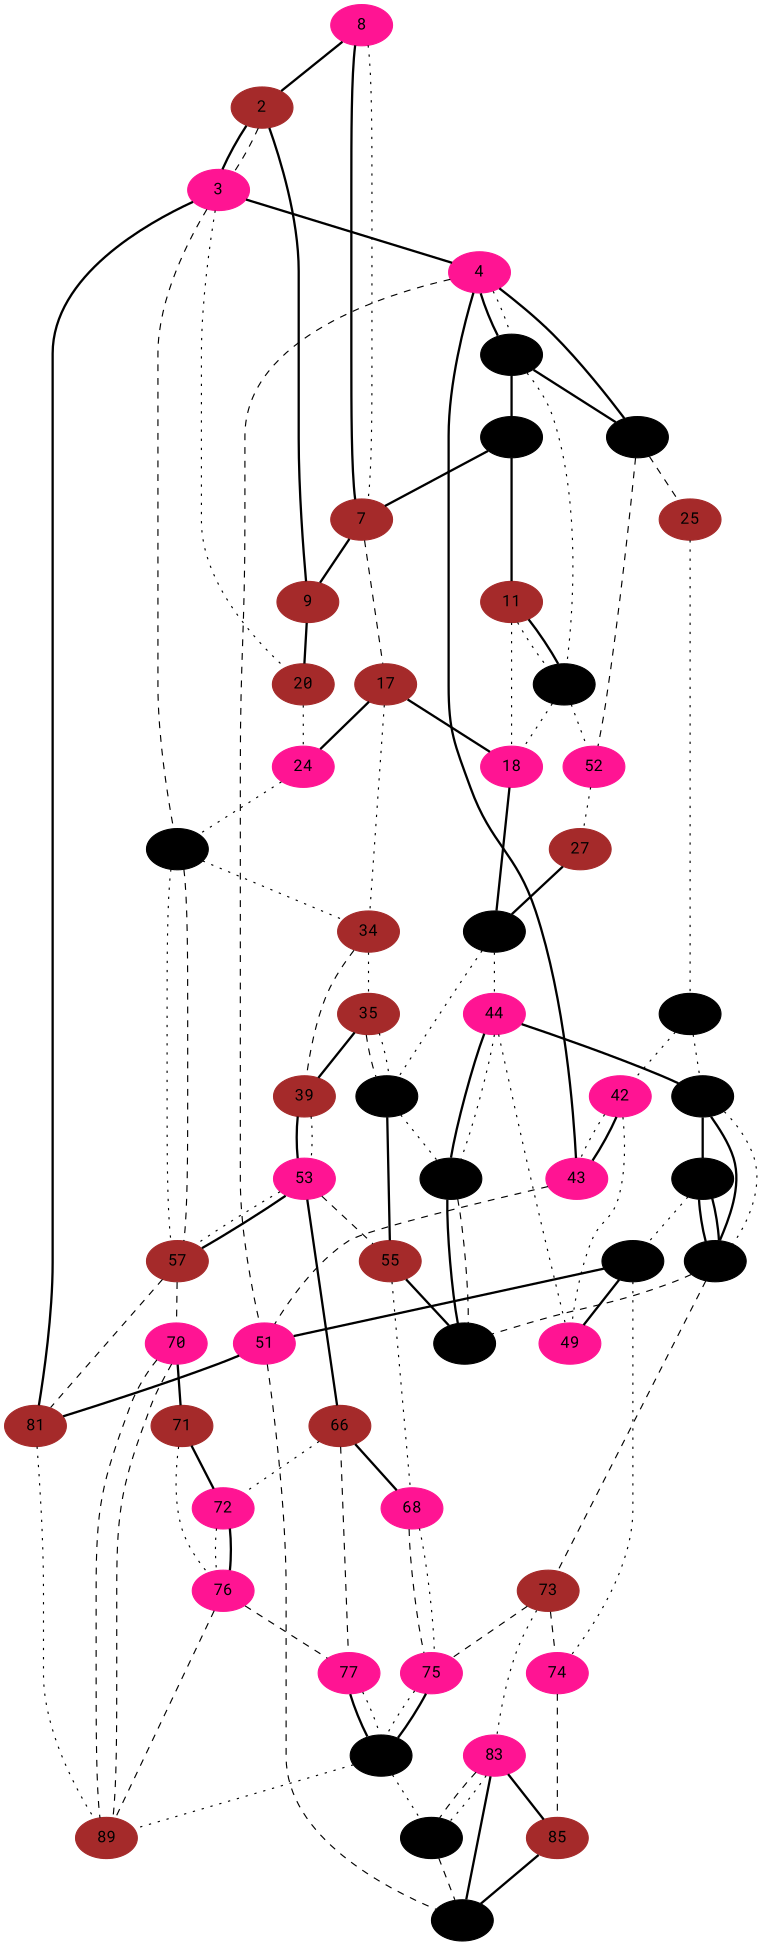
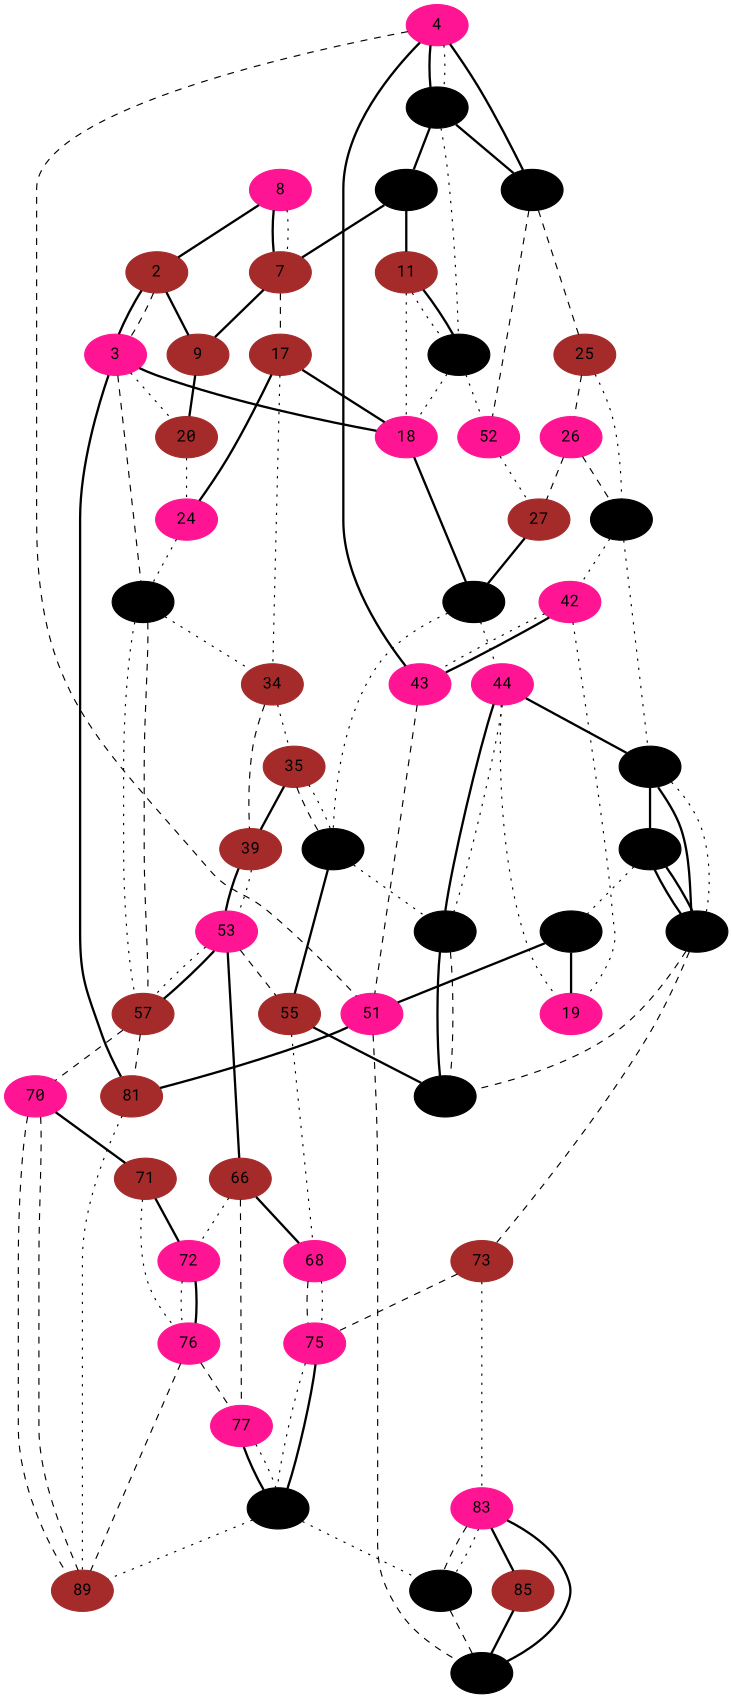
edge "3" -- "4": now "3" -- "18"
node "26": added
node "49": label "49" -> "19"
node "74": removed
